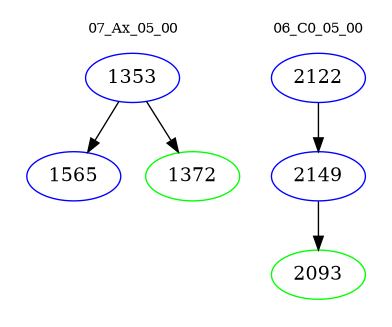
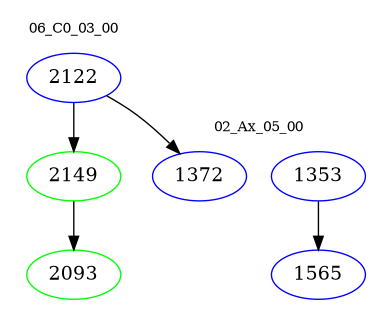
cluster "07_Ax_05_00": label "07_Ax_05_00" -> "02_Ax_05_00"
cluster "06_C0_05_00": label "06_C0_05_00" -> "06_C0_03_00"
edge "1353" -> "1372": now "2122" -> "1372"
node "1372": color green -> blue
node "2149": color blue -> green
